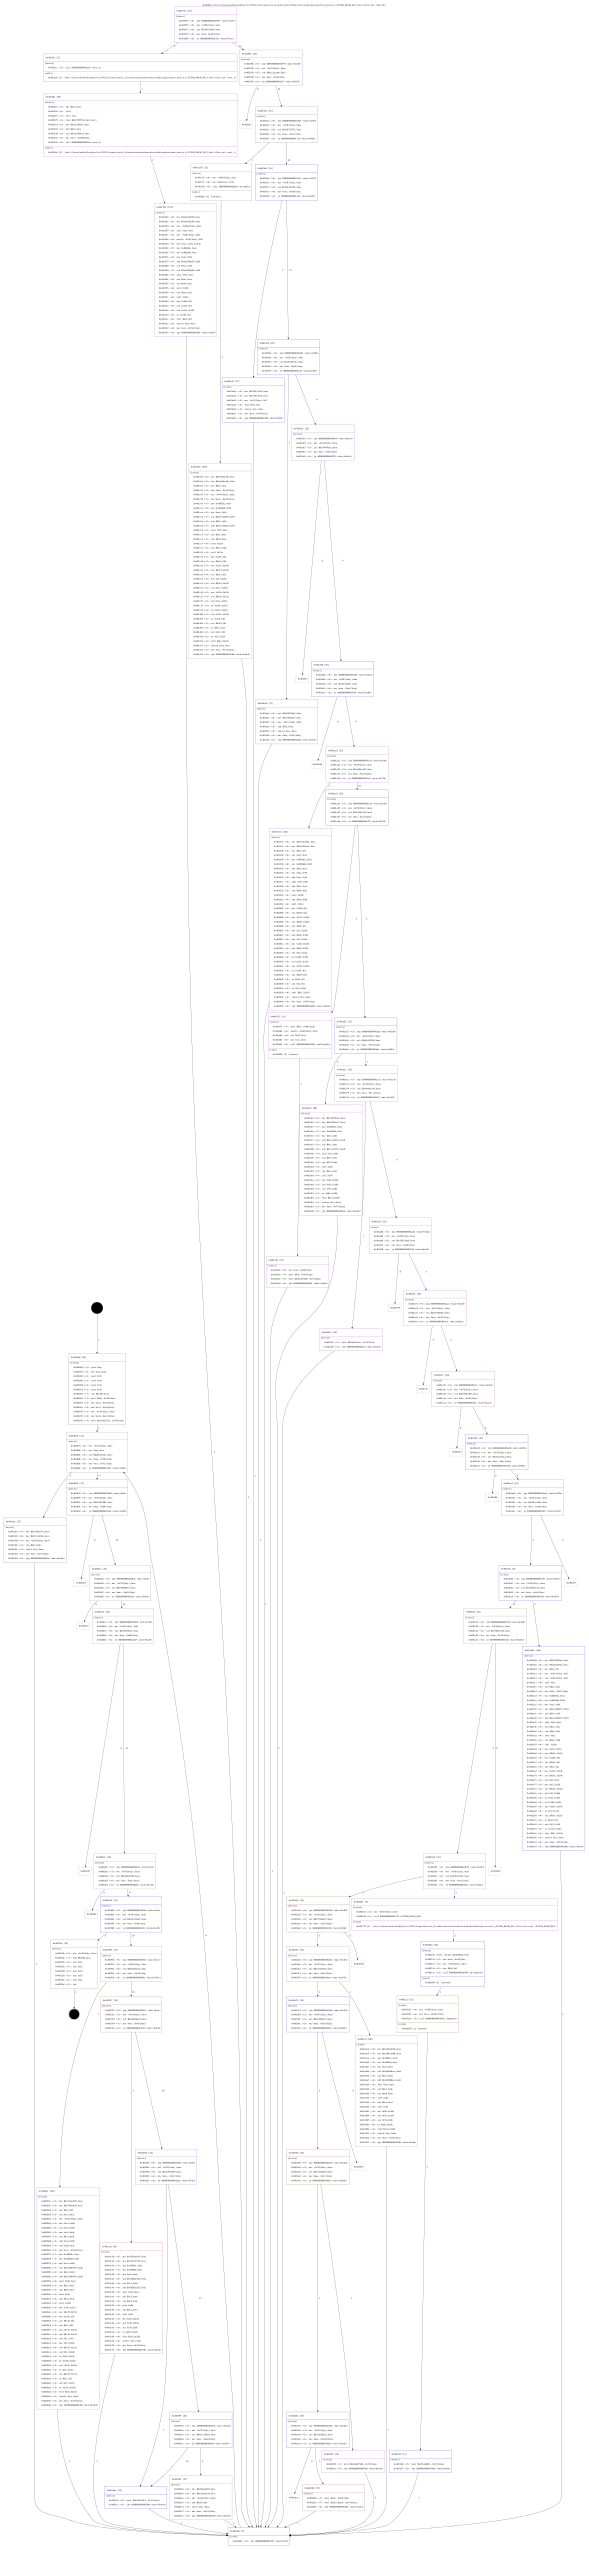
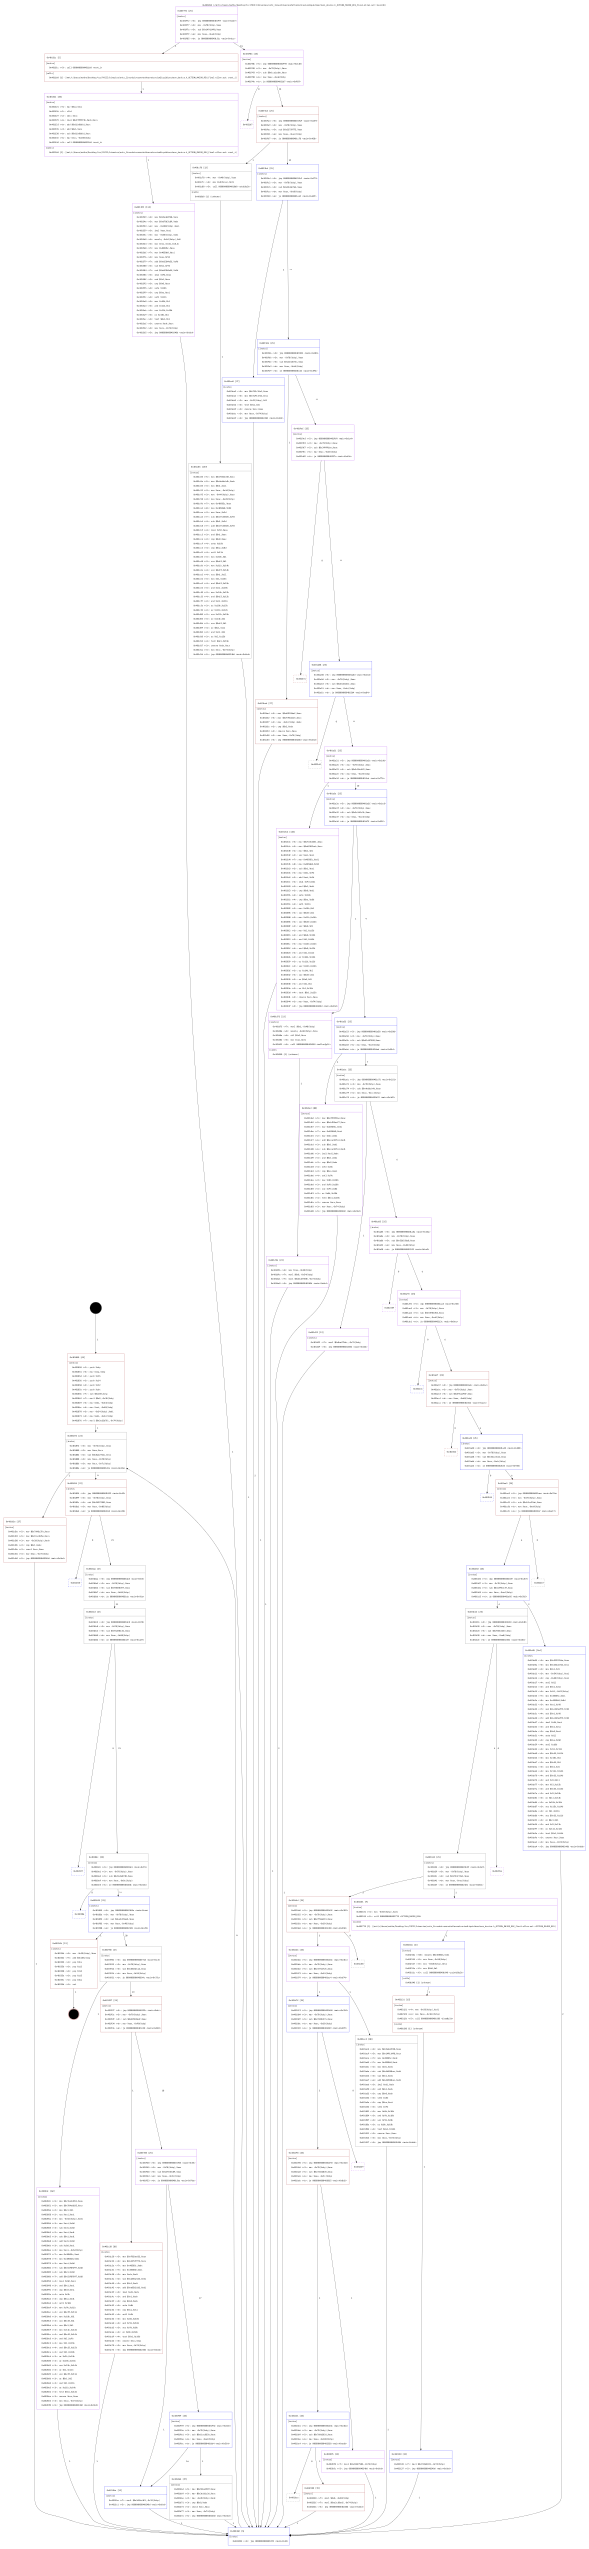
node "0x40216a": removed
